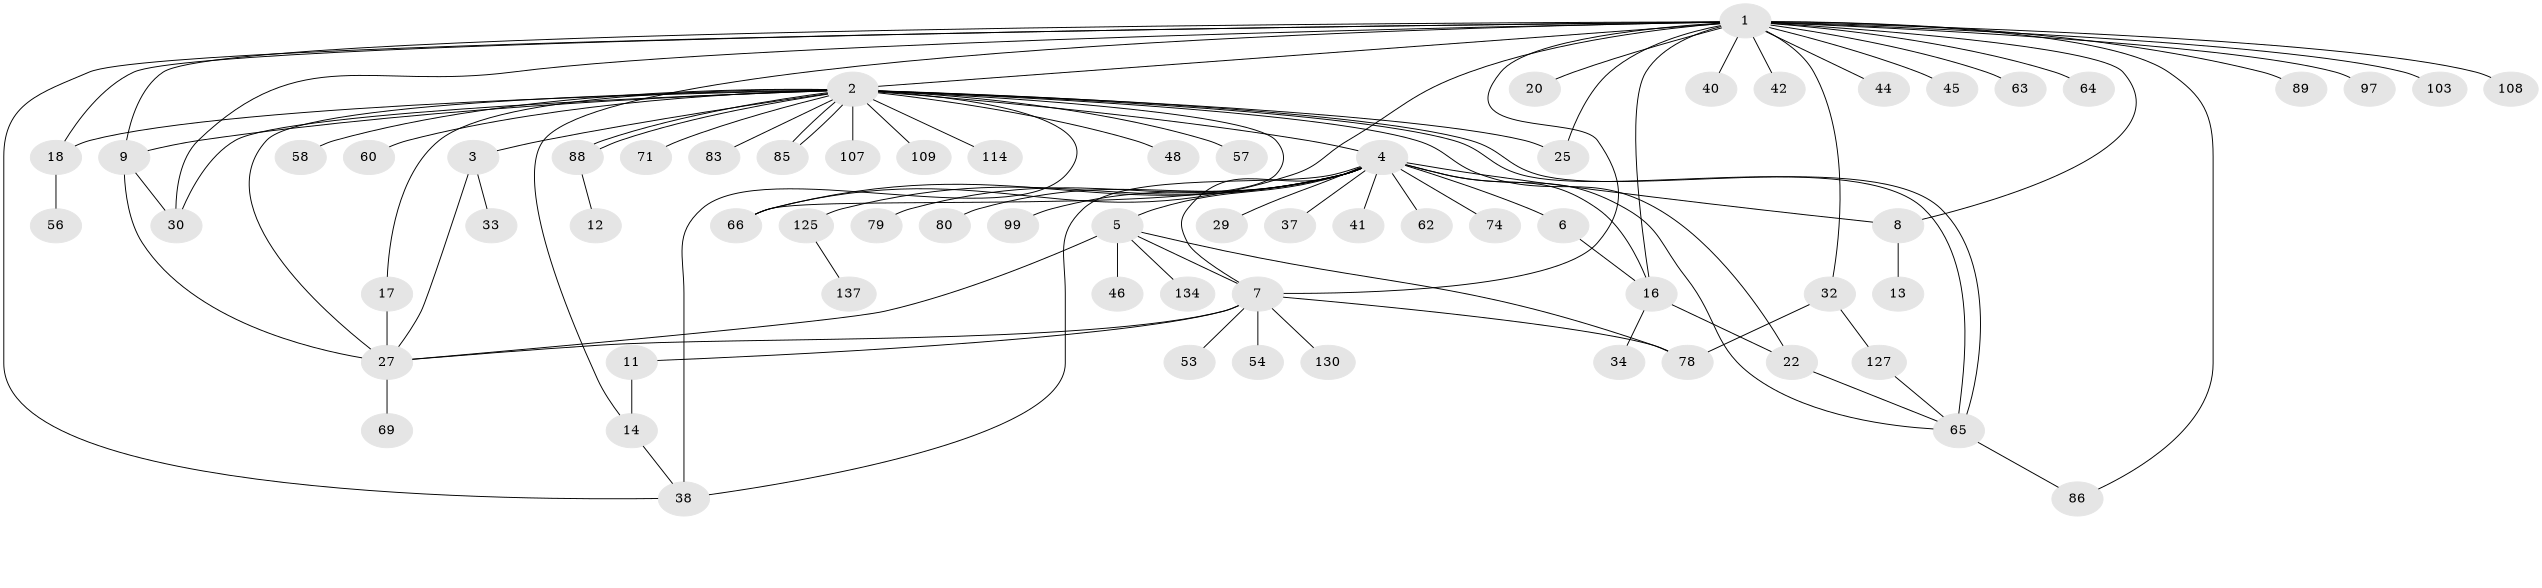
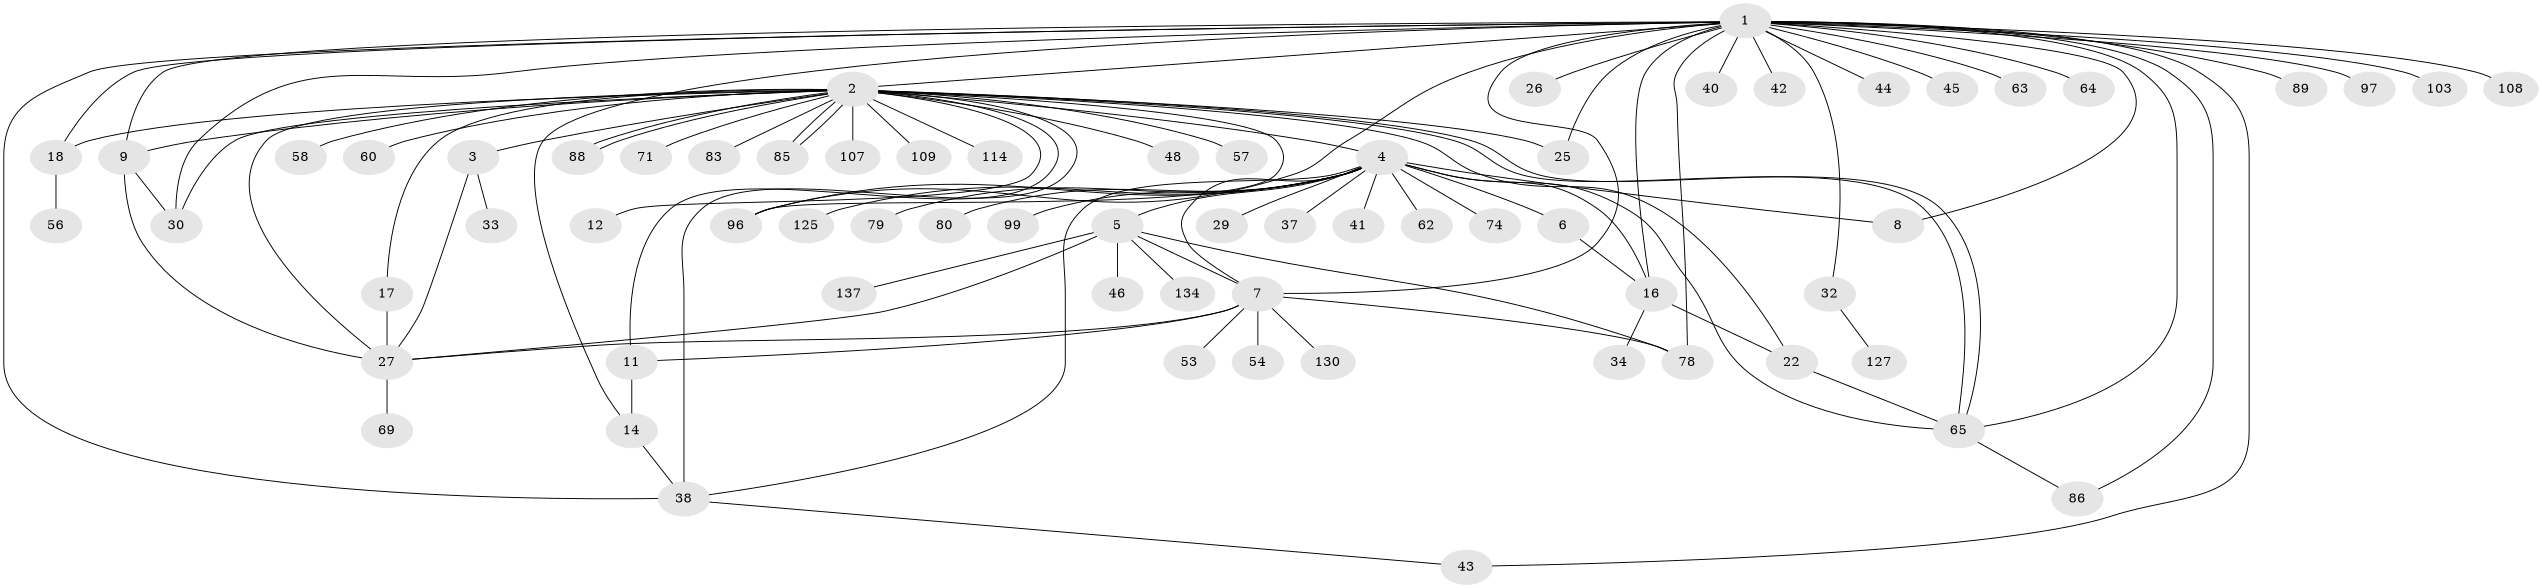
node "20": label "20" -> "26"
edge "2" -- "11": added
edge "88" -- "12": now "2" -- "12"
node "66": label "66" -> "96"
edge "125" -- "137": now "5" -- "137"
node "13": removed
edge "32" -- "78": now "1" -- "78"
edge "127" -- "65": now "1" -- "65"
node "43": added
